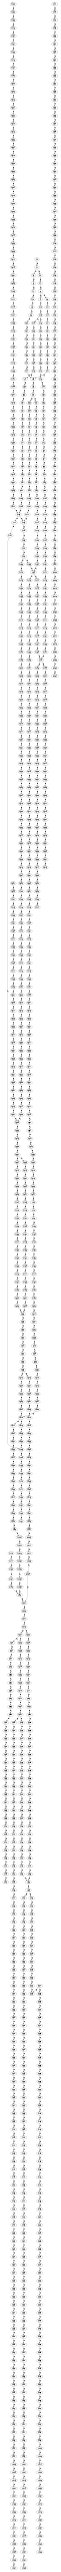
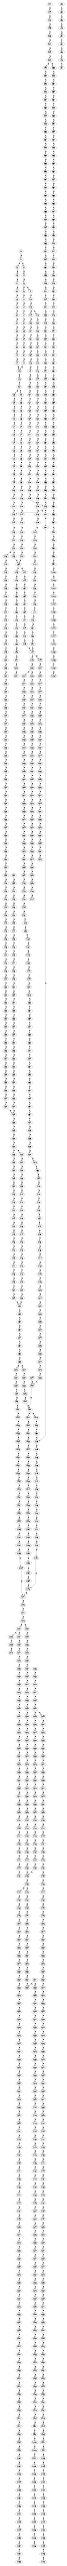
edge "S484" -> "S492": now "S527" -> "S492"
edge "S207" -> "S212": now "S203" -> "S212"
edge "S886" -> "S894": now "S886" -> "S902"
edge "S167" -> "S172": added, label "A"
node "S249": removed
